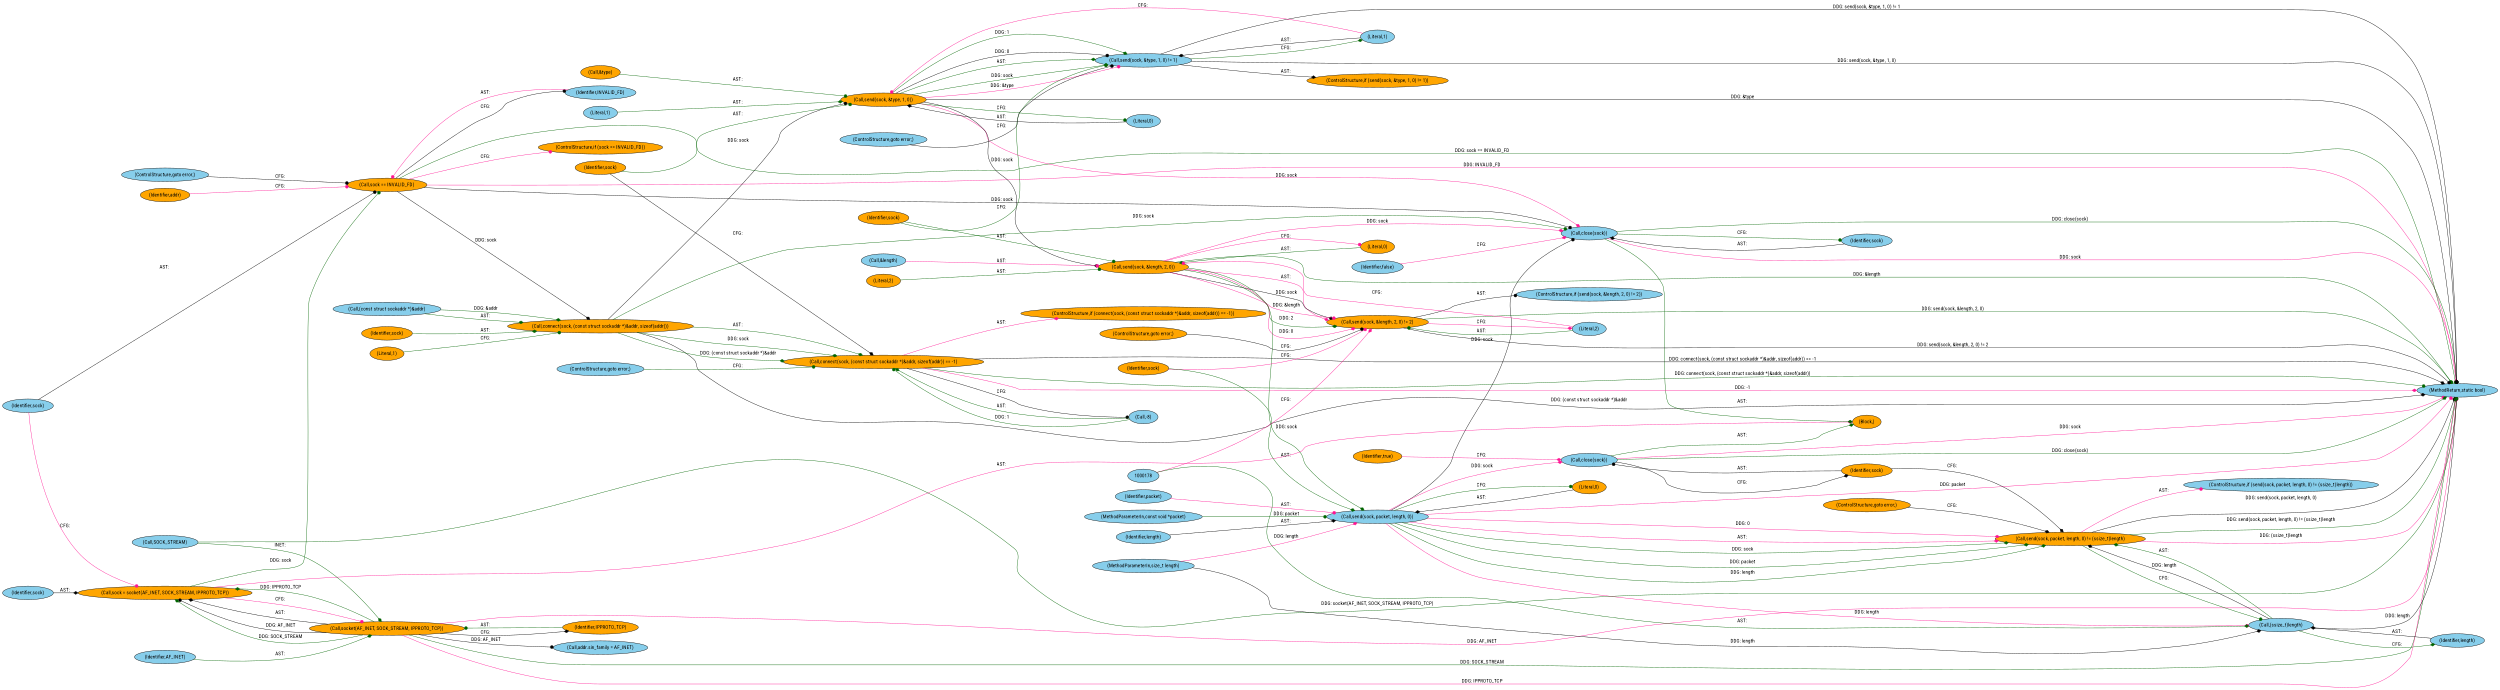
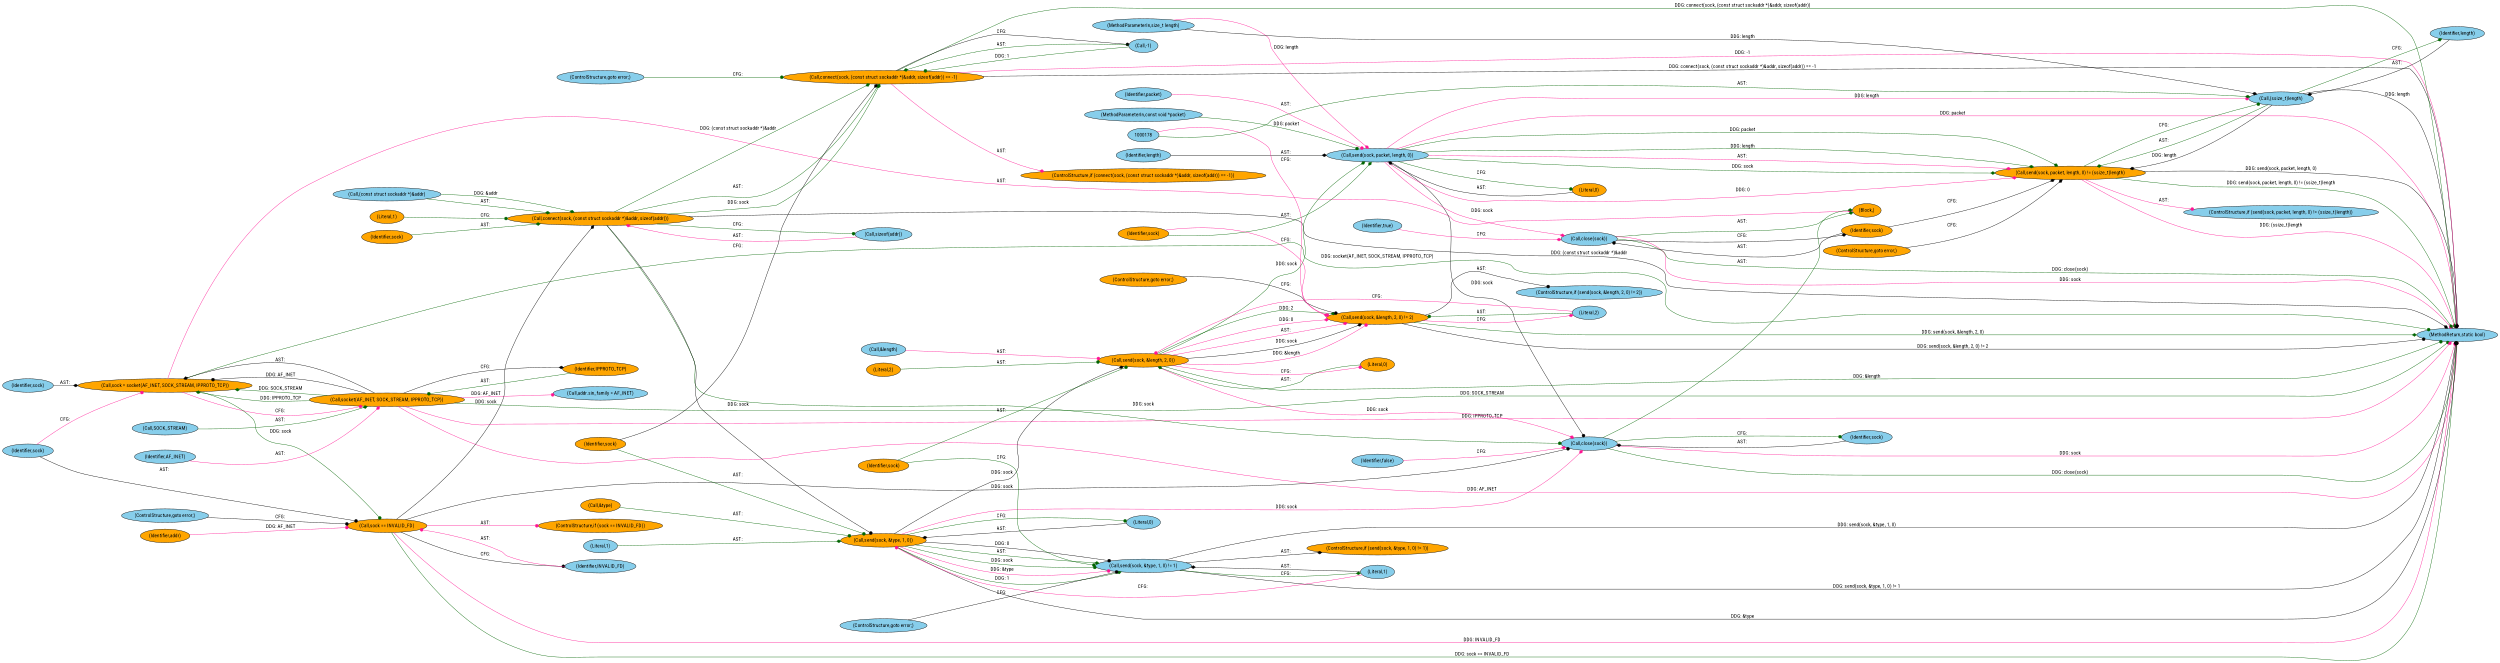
edge "(Call,sock == INVALID_FD)" -> "(ControlStructure,if (sock == INVALID_FD))": label "CFG: " -> "AST: "
edge "(Identifier,addr)" -> "(Call,sock == INVALID_FD)": label "CFG: " -> "DDG: AF_INET"
node "(Call,sizeof(addr))": added
node "(Call,-8)": label "(Call,-8)" -> "(Call,-1)"
node "(Identifier,true)": fillcolor orange -> skyblue
edge "(Call,SOCK_STREAM)" -> "(Call,socket(AF_INET, SOCK_STREAM, IPPROTO_TCP))": label "INET: " -> "AST: "
edge "(Call,SOCK_STREAM)" -> "(MethodReturn,static bool)": now "(Call,sock = socket(AF_INET, SOCK_STREAM, IPPROTO_TCP))" -> "(MethodReturn,static bool)"
edge "(Call,socket(AF_INET, SOCK_STREAM, IPPROTO_TCP))" -> "(Call,addr.sin_family = AF_INET)": color black -> deeppink
edge "(Identifier,AF_INET)" -> "(Call,socket(AF_INET, SOCK_STREAM, IPPROTO_TCP))": color darkgreen -> deeppink
